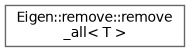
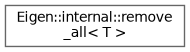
node "Eigen::remove::remove _all< T >": label "Eigen::remove::remove _all< T >" -> "Eigen::internal::remove _all< T >"
